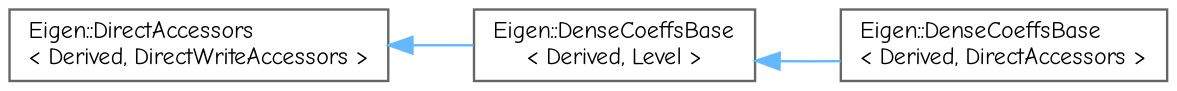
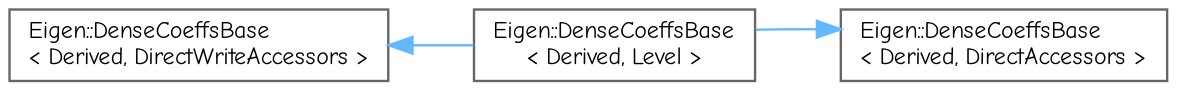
node "Eigen::DirectAccessors < Derived, DirectWriteAccessors >": label "Eigen::DirectAccessors < Derived, DirectWriteAccessors >" -> "Eigen::DenseCoeffsBase < Derived, DirectWriteAccessors >"
edge "Eigen::DenseCoeffsBase < Derived, DirectAccessors >" -> "Eigen::DenseCoeffsBase < Derived, Level >": reversed
